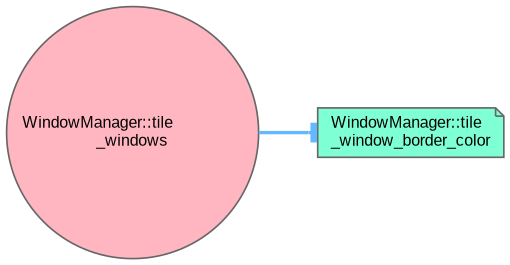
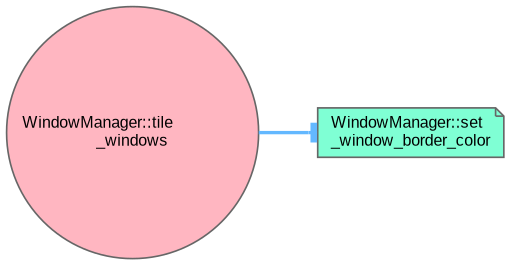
node "WindowManager::tile _window_border_color": label "WindowManager::tile _window_border_color" -> "WindowManager::set _window_border_color"
